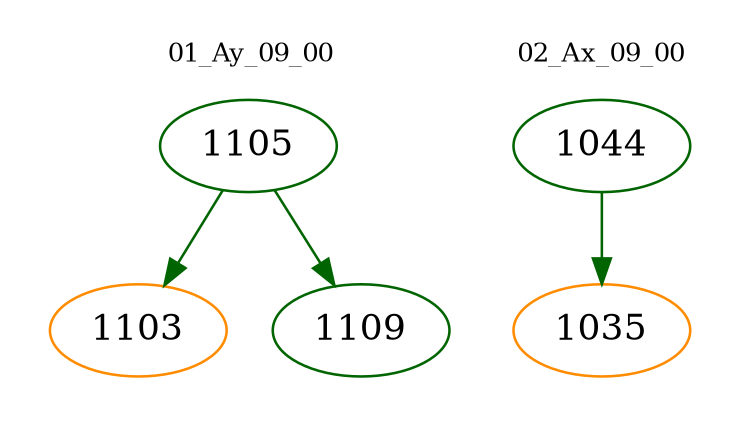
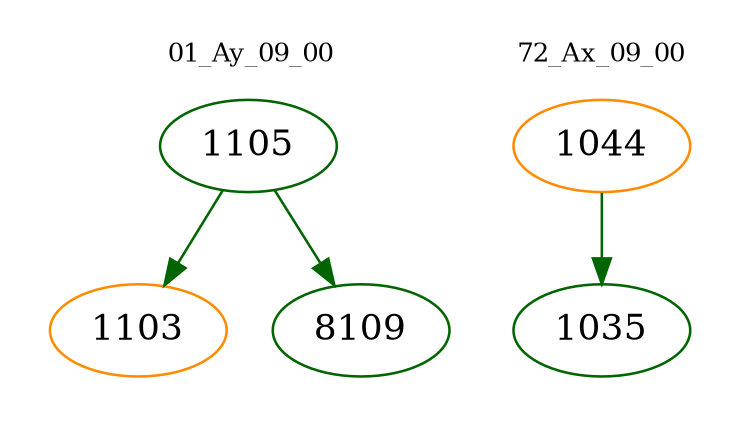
cluster "02_Ax_09_00": label "02_Ax_09_00" -> "72_Ax_09_00"
node "1044": color darkgreen -> darkorange
node "1109": label "1109" -> "8109"
node "1035": color darkorange -> darkgreen
